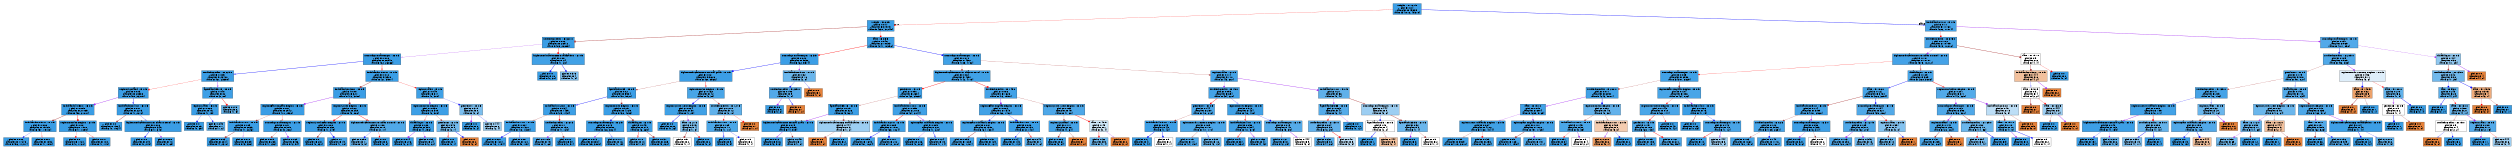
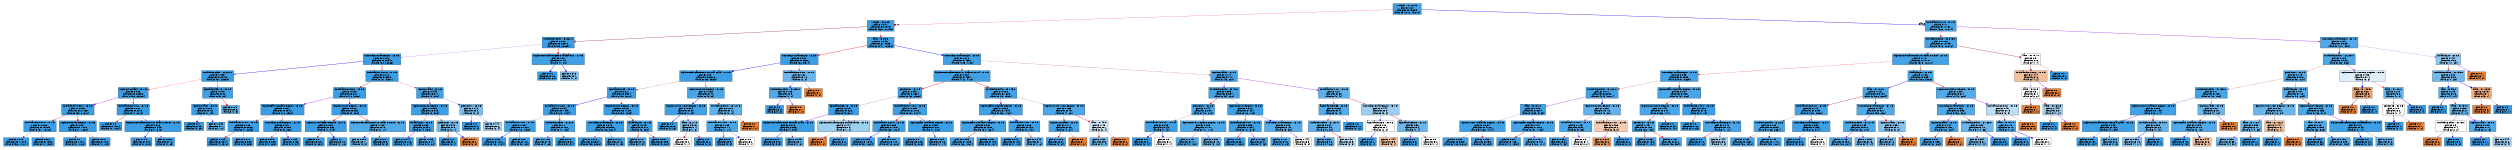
node "region_Wales <= 0.5 gini = 0.397 prev = 11 value = [3, 8]": label "region_Wales <= 0.5 gini = 0.397 prev = 11 value = [3, 8]" -> "region_Wales <= 0.5 gini = 0.397 samples = 11 value = [3, 8]"
